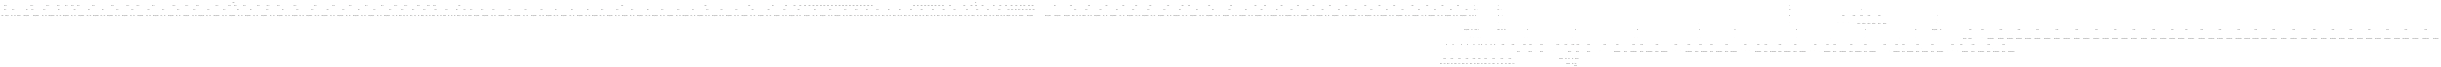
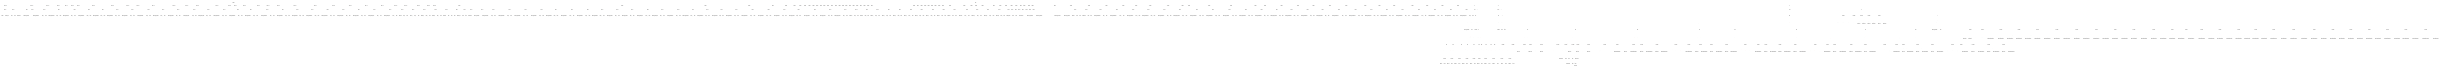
node "IDENTIFIERS:vidin_new_data_scld_2_2to3_left_tmp": added
node "IDENTIFIERS:vidin_new_data_scld_4_2to3_left_tmp": removed
